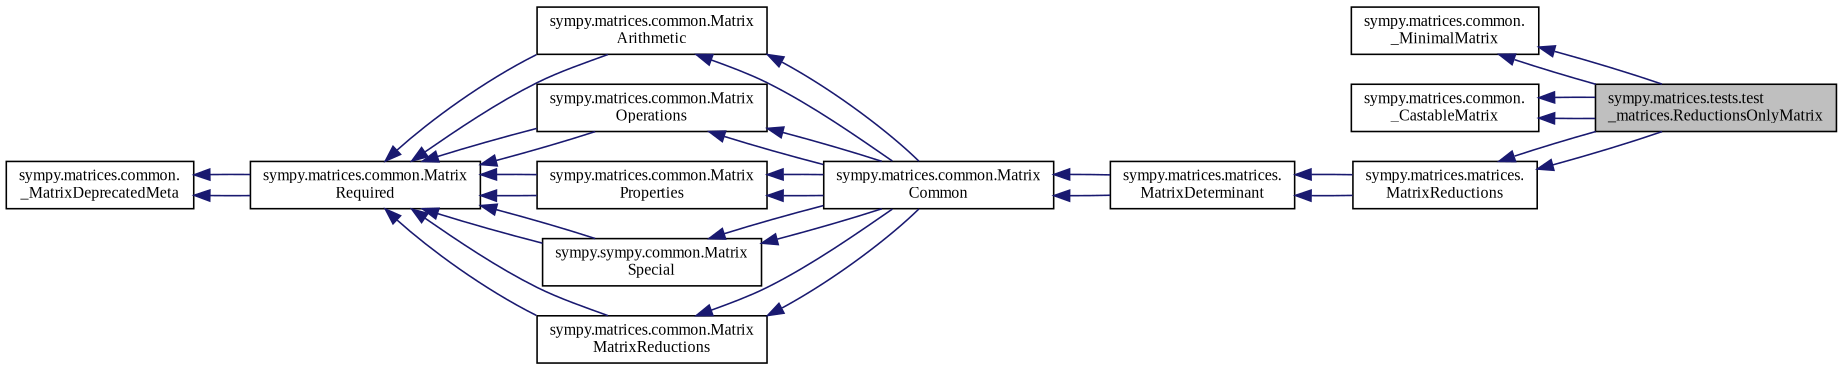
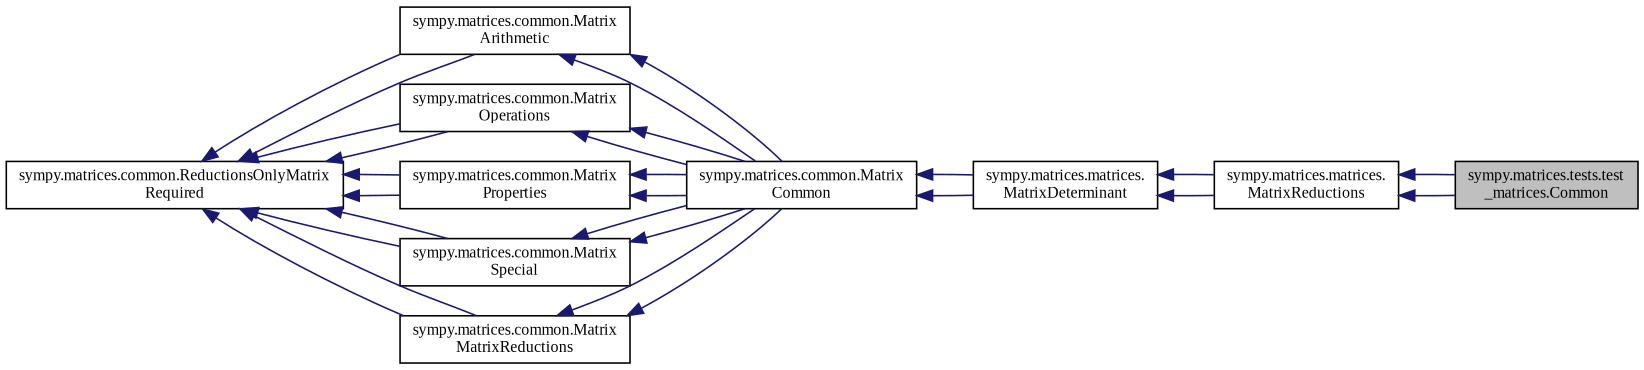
node "sympy.matrices.common. _MinimalMatrix": removed
node "sympy.matrices.common. _CastableMatrix": removed
node "sympy.matrices.tests.test _matrices.ReductionsOnlyMatrix": label "sympy.matrices.tests.test _matrices.ReductionsOnlyMatrix" -> "sympy.matrices.tests.test _matrices.Common"
node "sympy.matrices.common. _MatrixDeprecatedMeta": removed
node "sympy.matrices.common.Matrix Required": label "sympy.matrices.common.Matrix Required" -> "sympy.matrices.common.ReductionsOnlyMatrix Required"
node "sympy.sympy.common.Matrix Special": label "sympy.sympy.common.Matrix Special" -> "sympy.matrices.common.Matrix Special"
